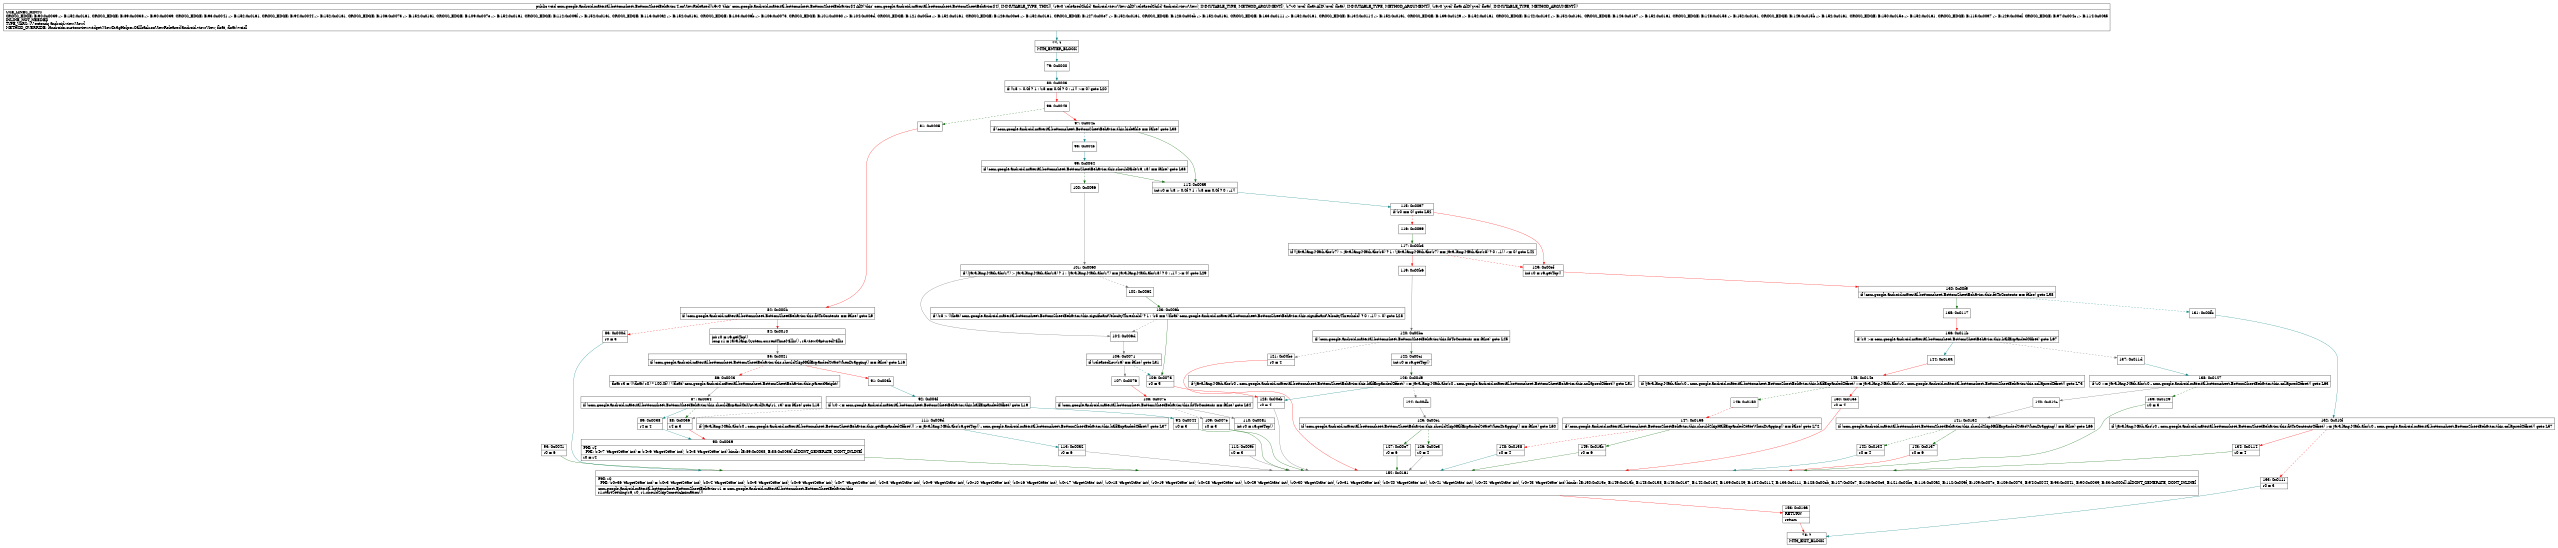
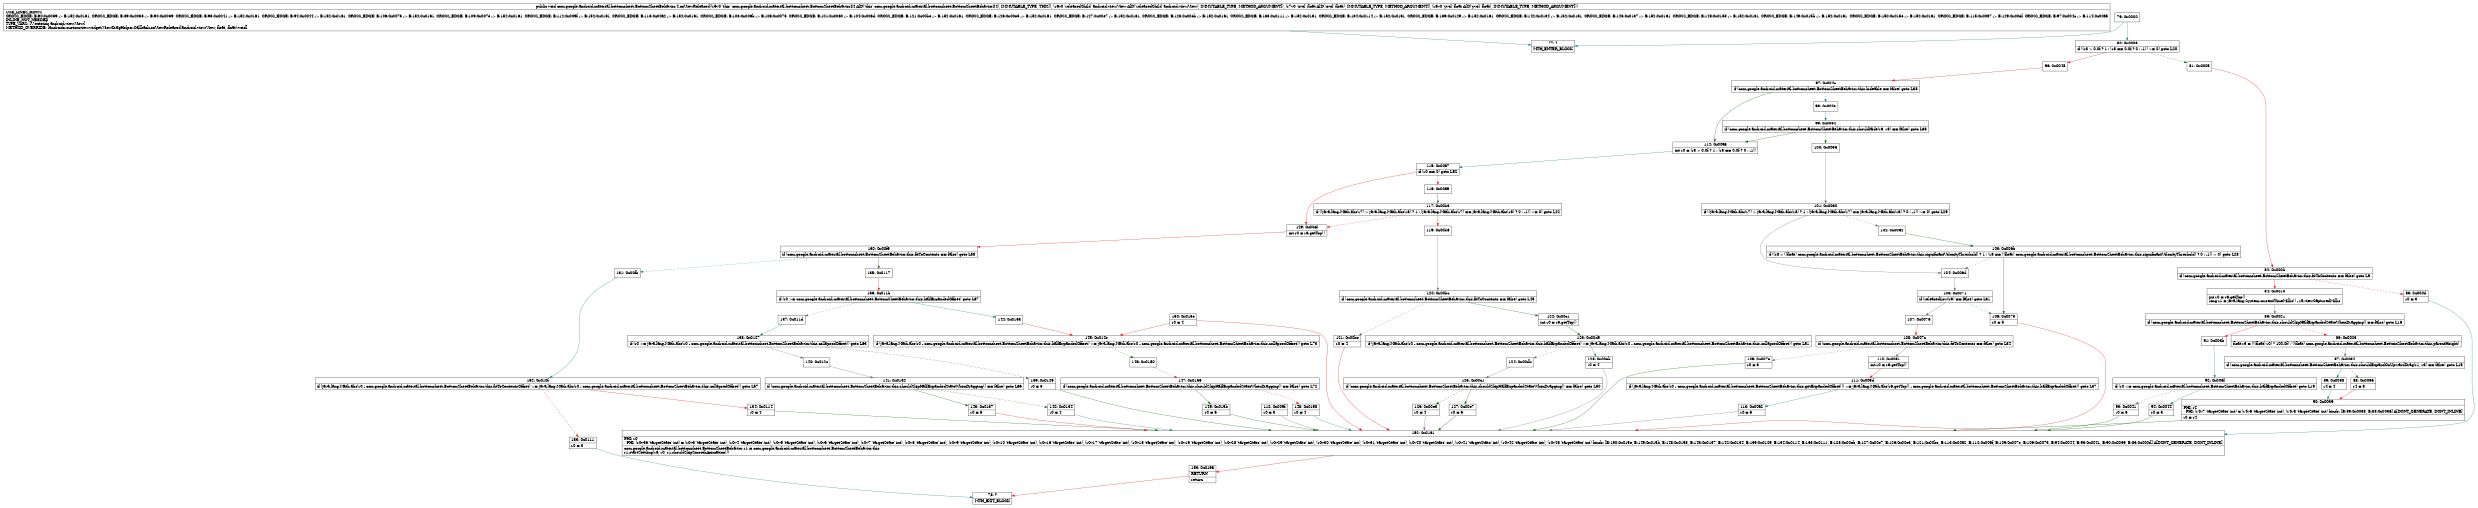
edge "77: ?" -> "79: 0x0000": reversed
edge "96: 0x0048" -> "81: 0x0005": now "80: 0x0003" -> "81: 0x0005"
edge "110: 0x0081" -> "111: 0x009d": added
edge "145: 0x014e" -> "150: 0x015e": reversed
edge "106: 0x0073" -> "128: 0x00eb": now "106: 0x0073" -> "152: 0x0161"
edge "92: 0x003f" -> "88: 0x0036": now "92: 0x003f" -> "93: 0x0041"
